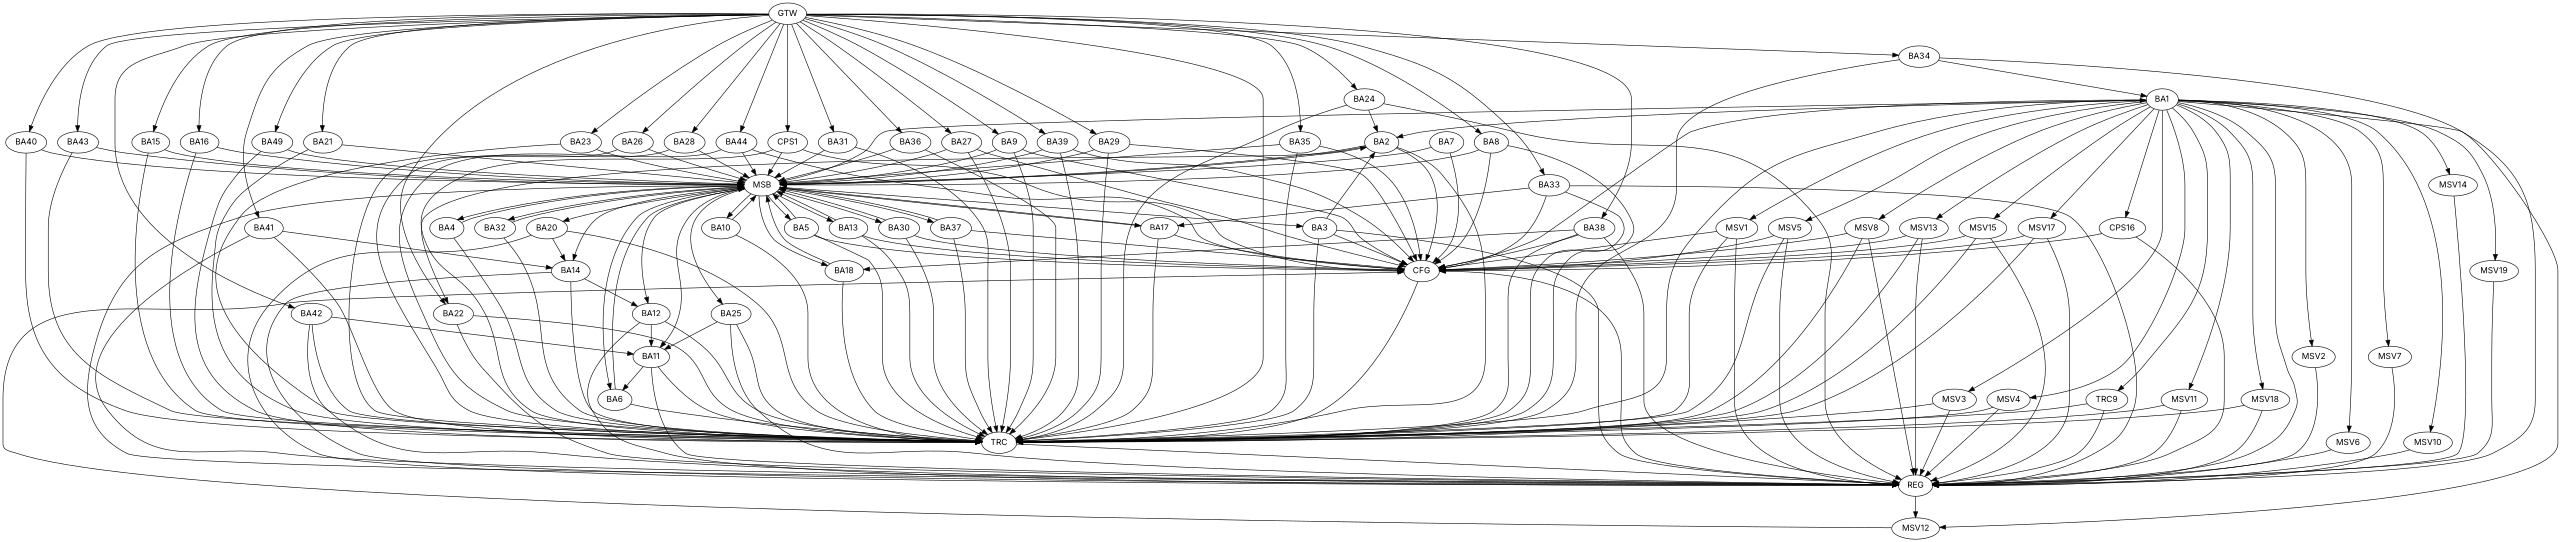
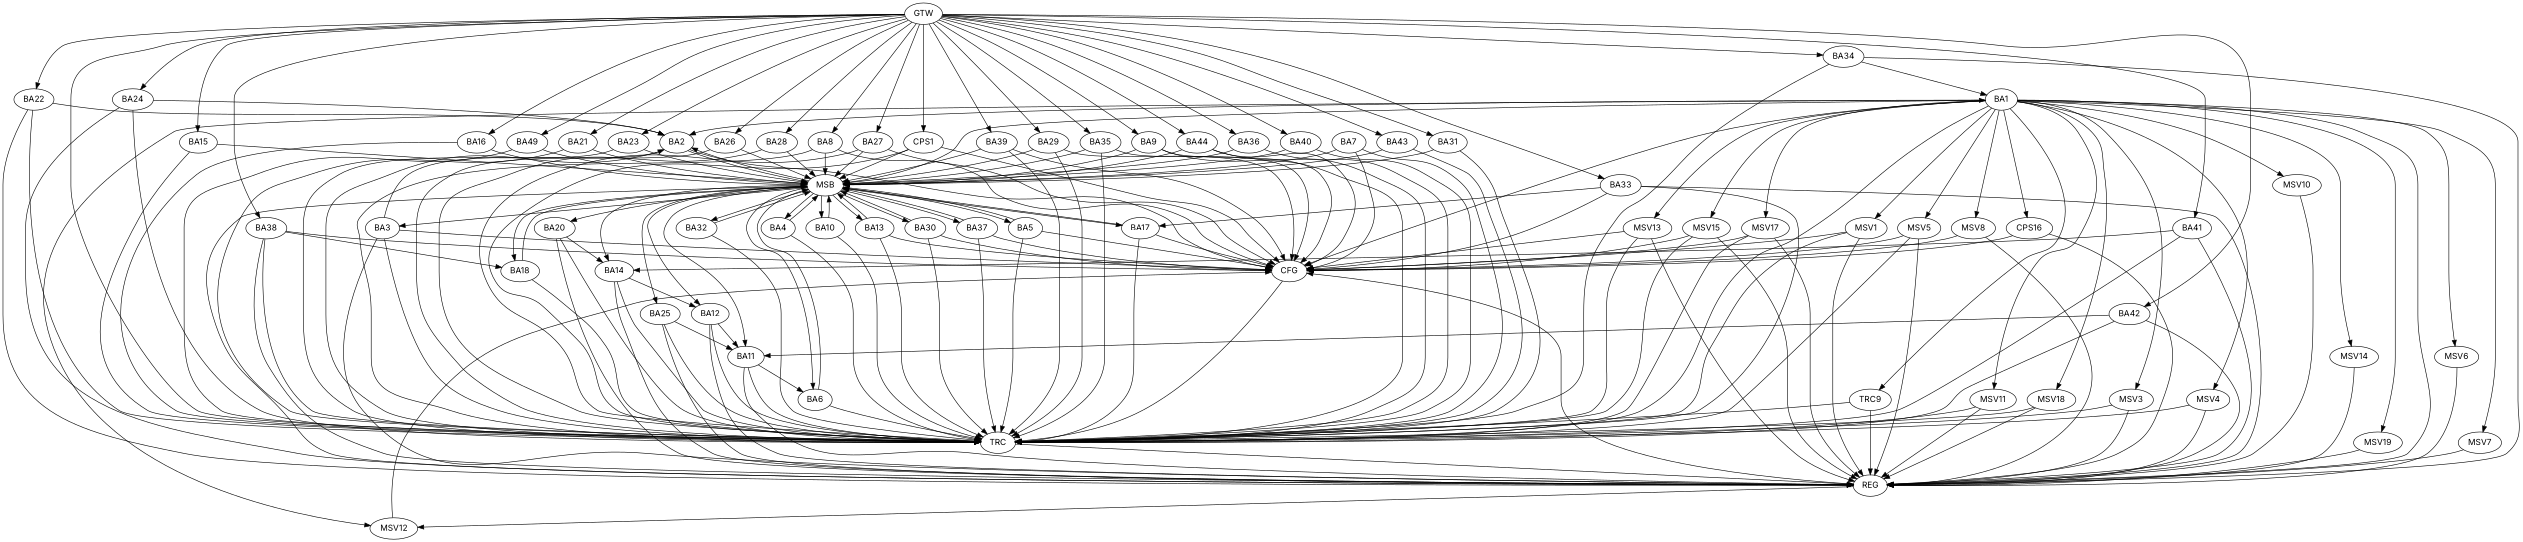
edge "BA2" -> "BA22": reversed
node "MSV2": removed
edge "MSV8" -> "TRC": now "BA7" -> "TRC"
